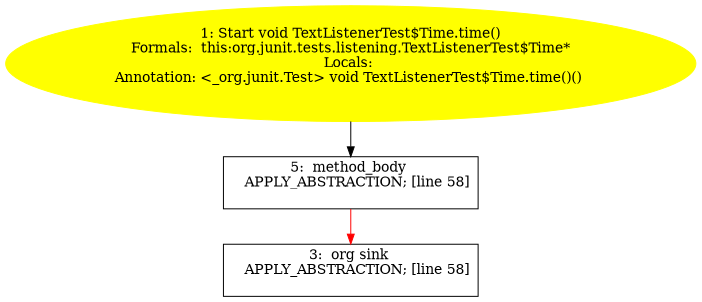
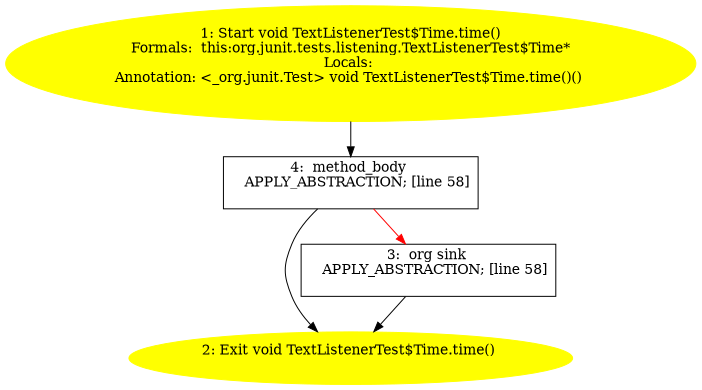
node "5:  method_body APPLY_ABSTRACTION; [line 58]": label "5:  method_body APPLY_ABSTRACTION; [line 58]" -> "4:  method_body APPLY_ABSTRACTION; [line 58]"
node "2: Exit void TextListenerTest$Time.time()": added
